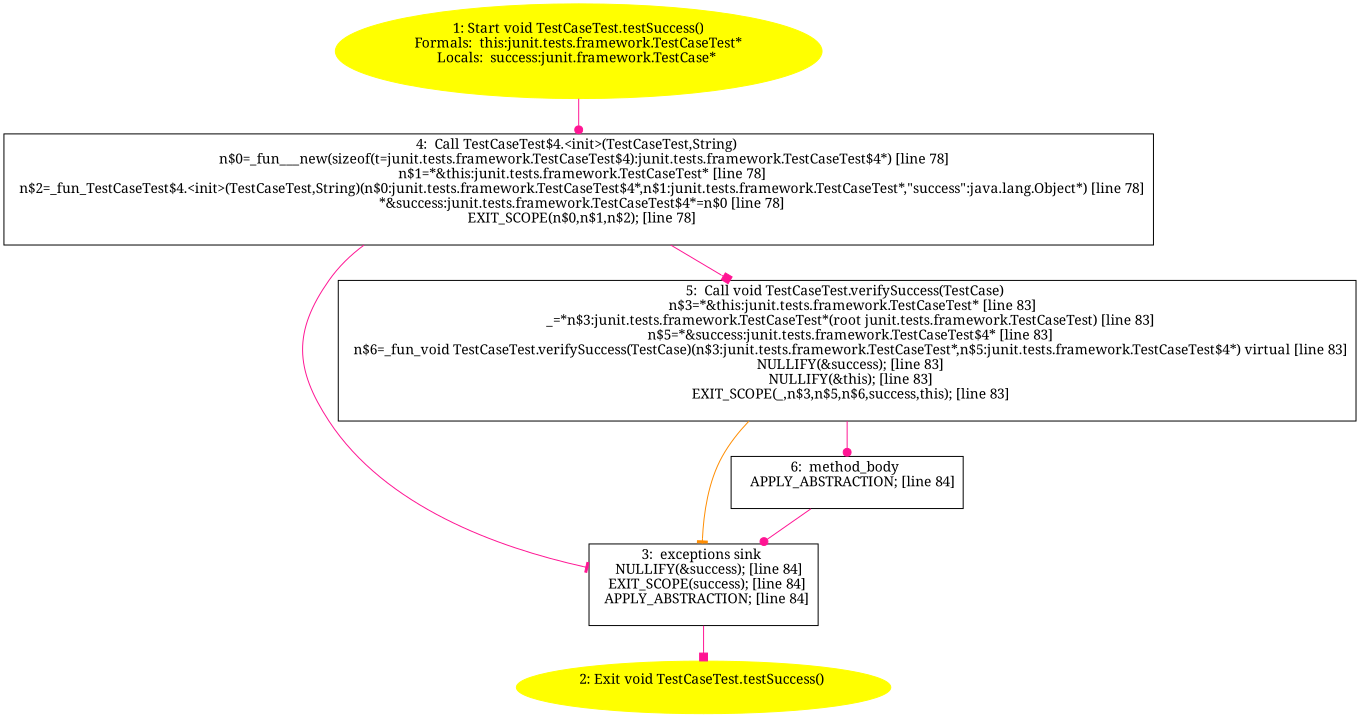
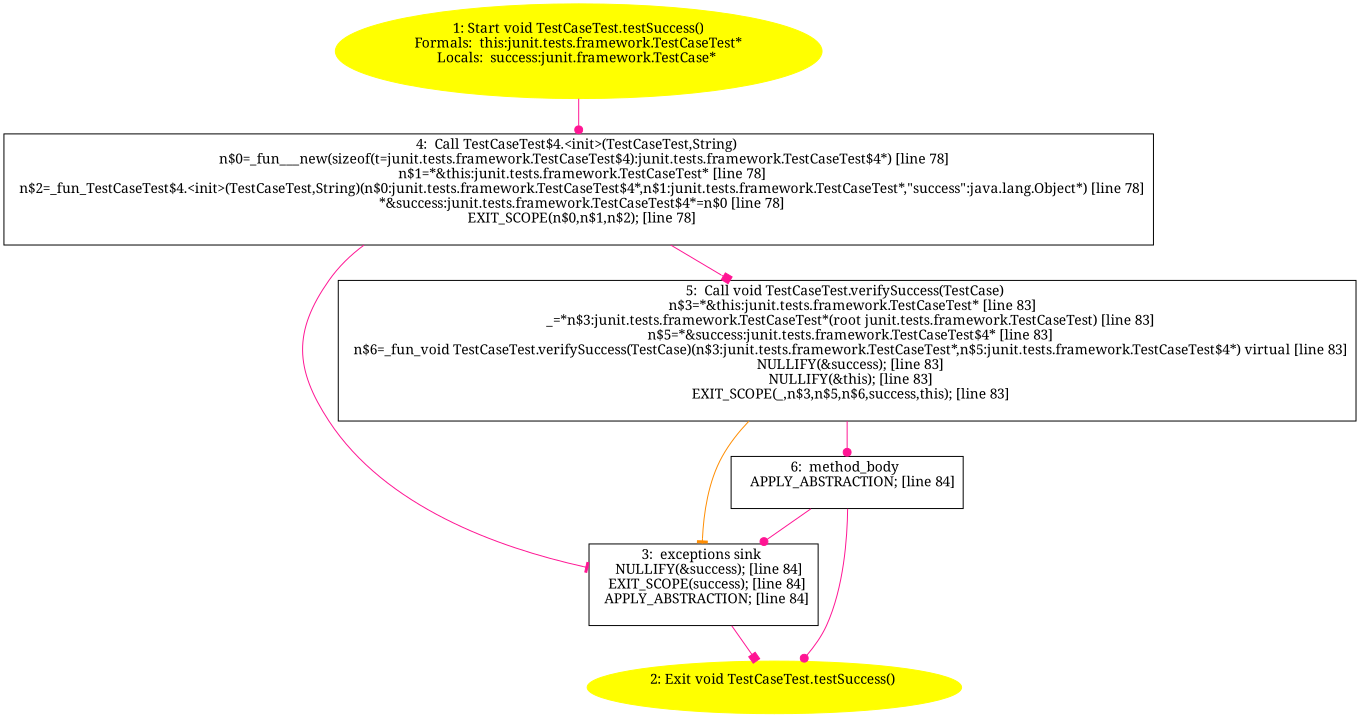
edge "6:  method_body APPLY_ABSTRACTION; [line 84]" -> "2: Exit void TestCaseTest.testSuccess()": added
